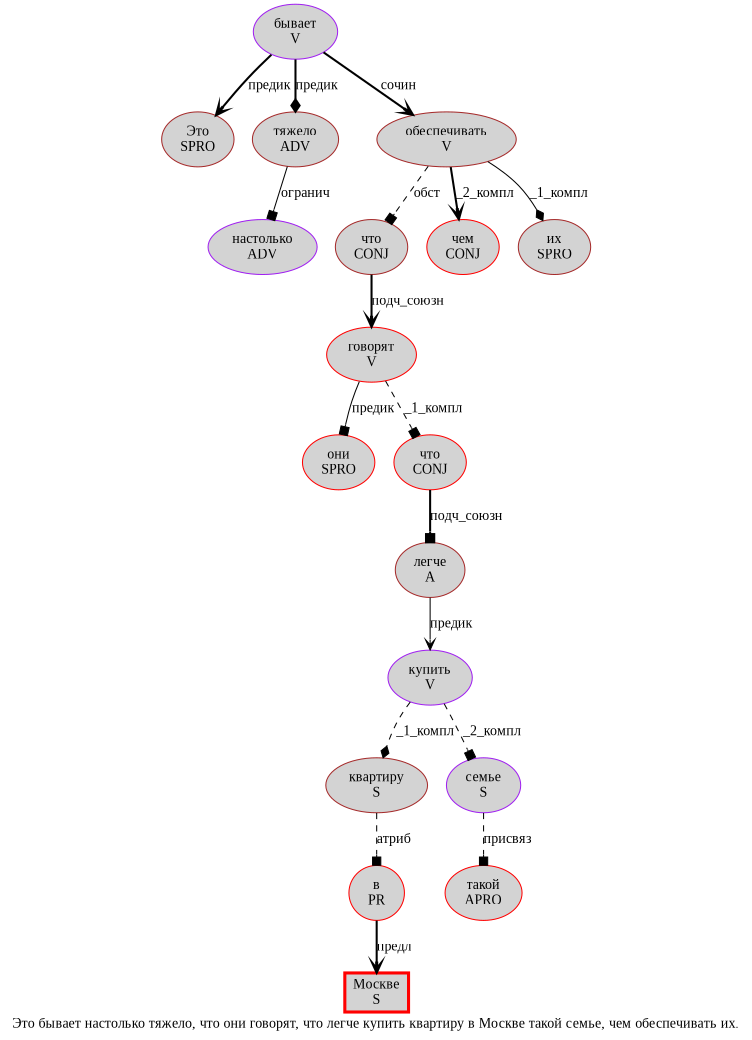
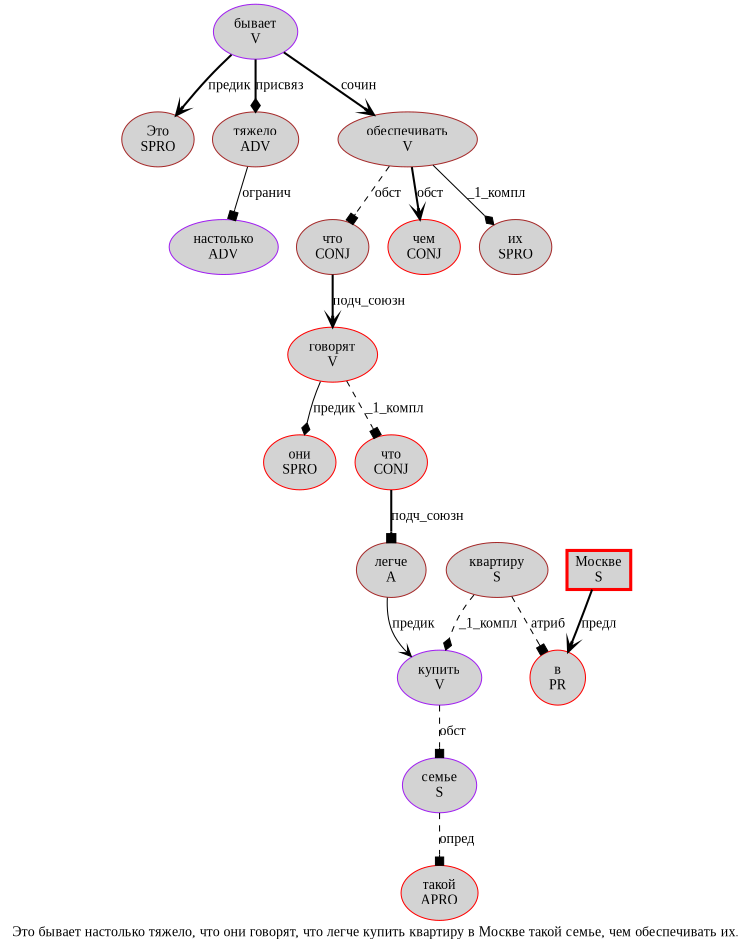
edge "бывает V" -> "тяжело ADV": label "предик" -> "присвяз"
edge "обеспечивать V" -> "чем CONJ": label "_2_компл" -> "обст"
edge "говорят V" -> "они SPRO": arrowhead box -> diamond
edge "купить V" -> "квартиру S": reversed
edge "купить V" -> "семье S": label "_2_компл" -> "обст"
edge "семье S" -> "такой APRO": label "присвяз" -> "опред"
edge "в PR" -> "Москве S": reversed
